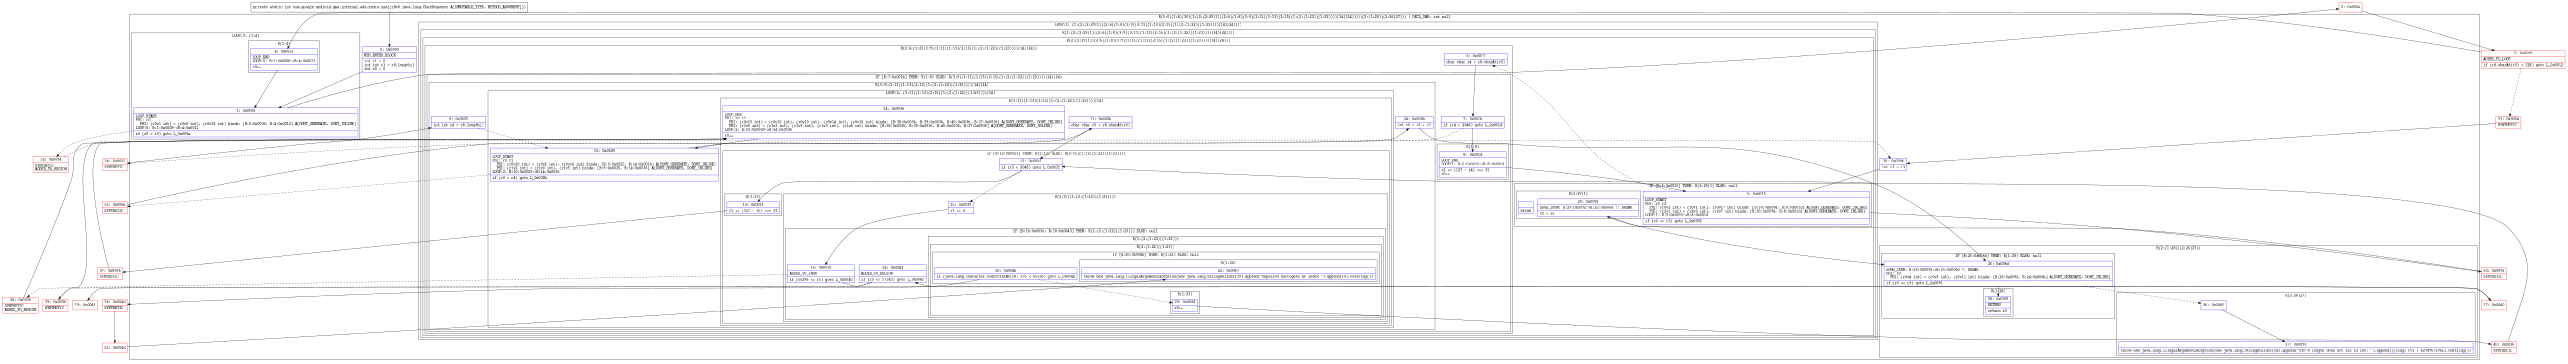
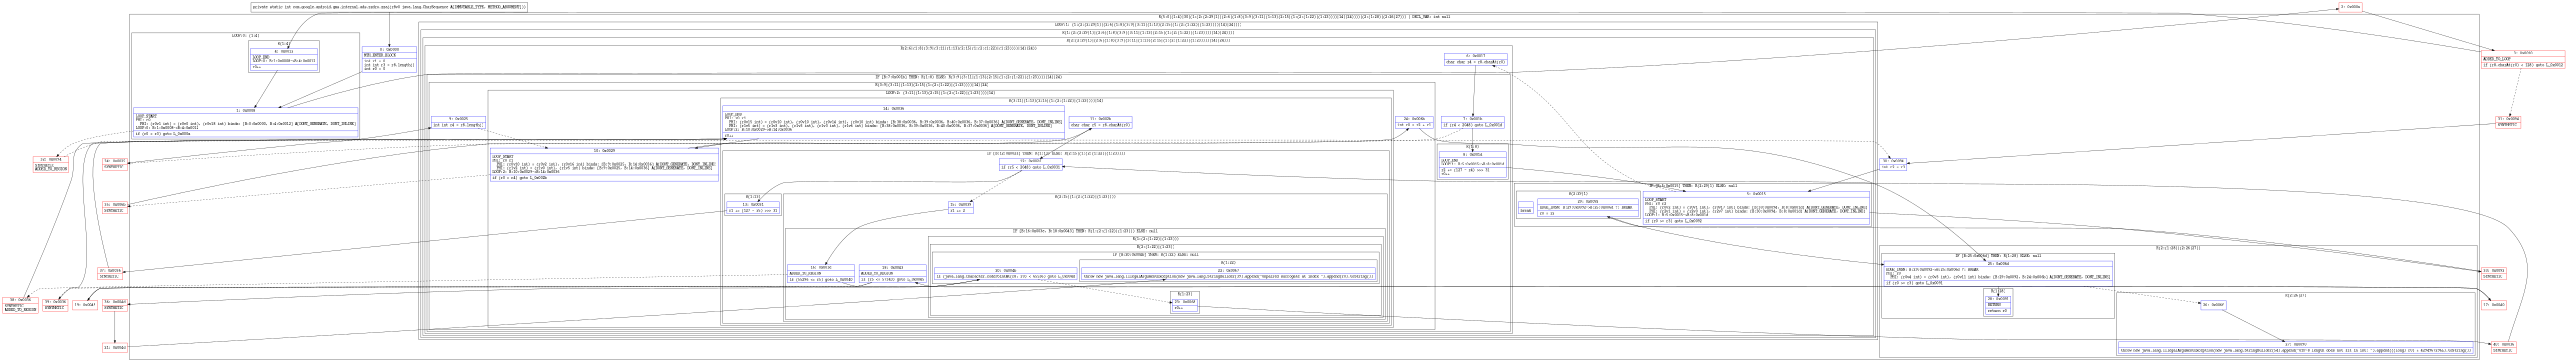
node "16: 0x003e": text "ADDED_TO_INSN" -> "ADDED_TO_REGION"
edge "19: 0x0045" -> "20: 0x004b": added
